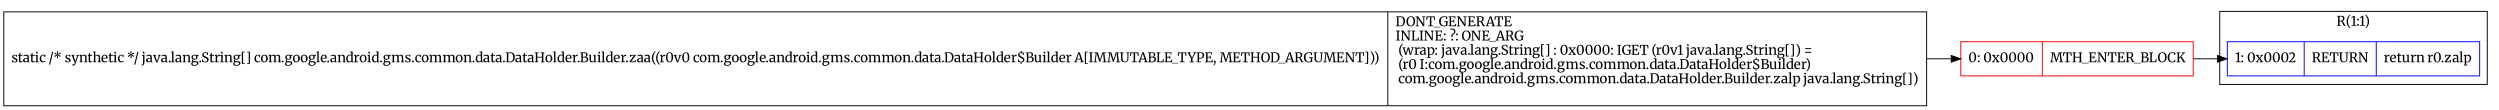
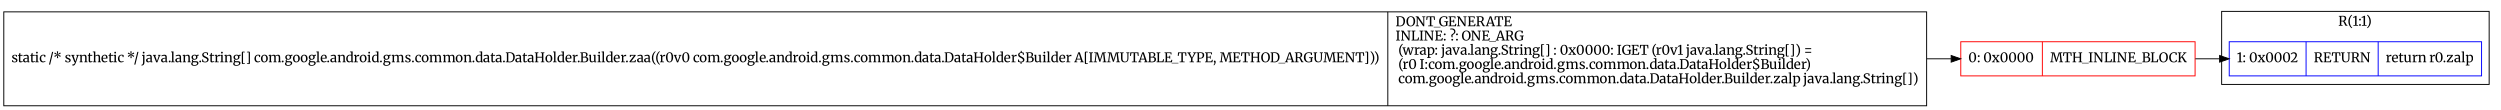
node "0: 0x0000": text "MTH_ENTER_BLOCK" -> "MTH_INLINE_BLOCK"
